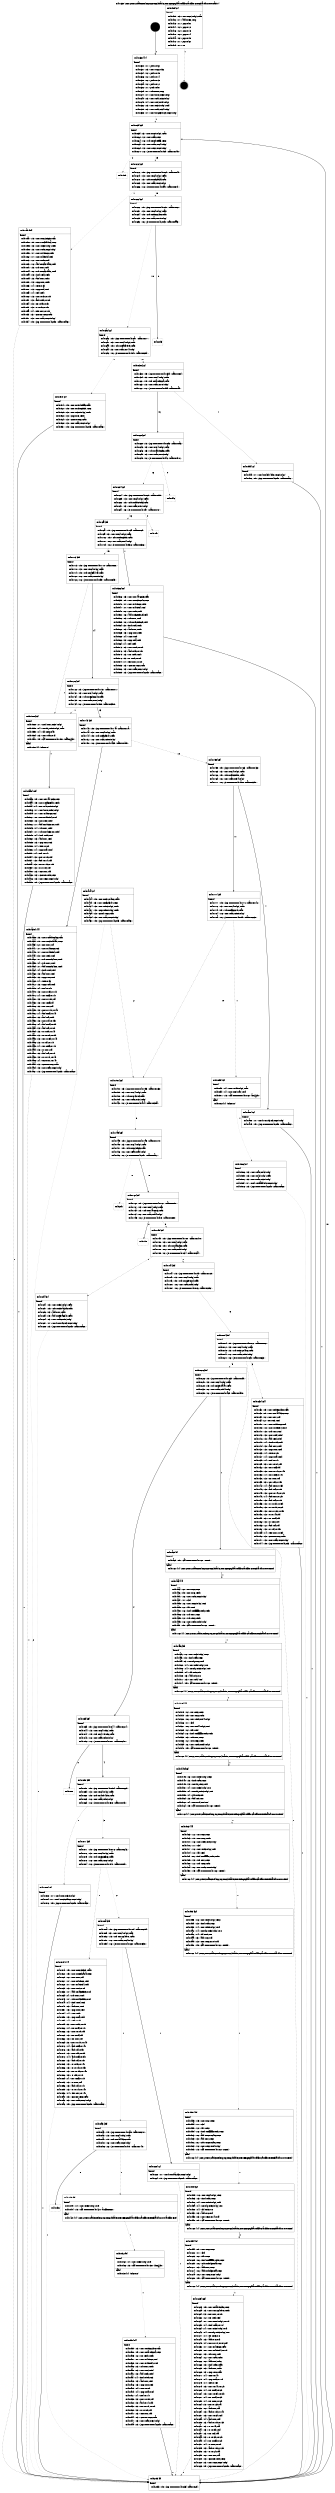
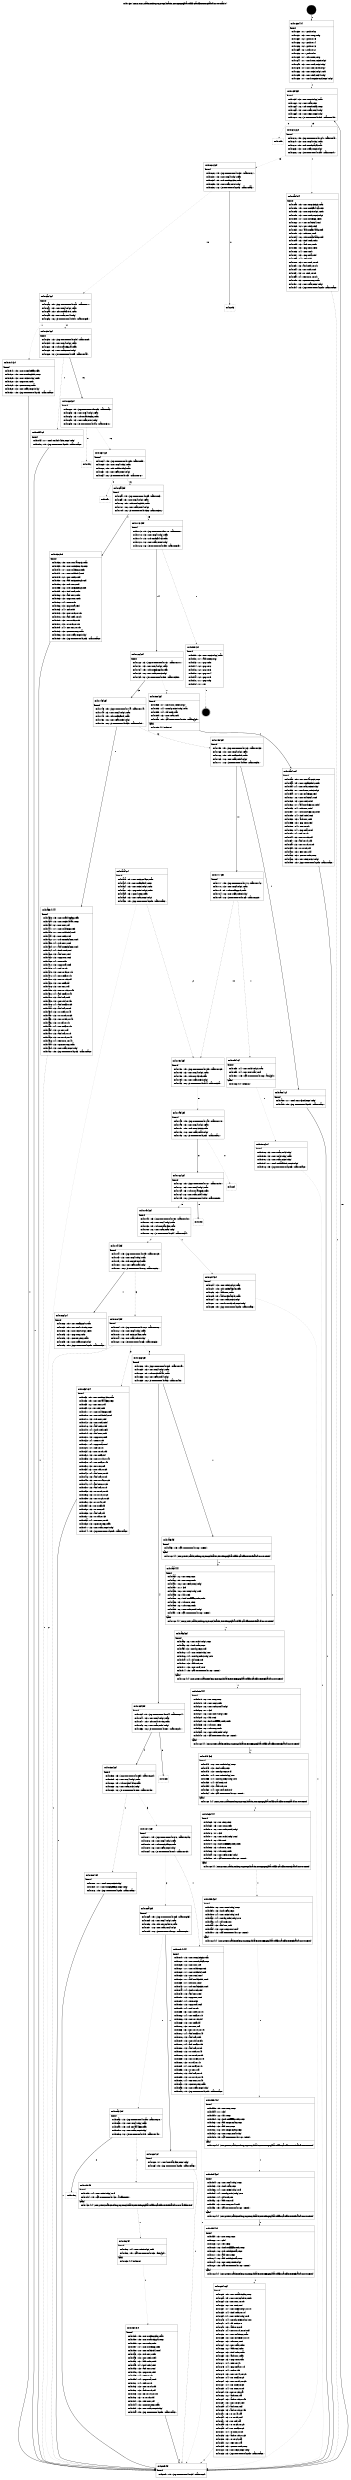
edge "0x401713 [25]" -> "0x40198e [23]": now "0x401713 [25]" -> "0x401f09 [21]"
node "0x4018c6 [27]": added
